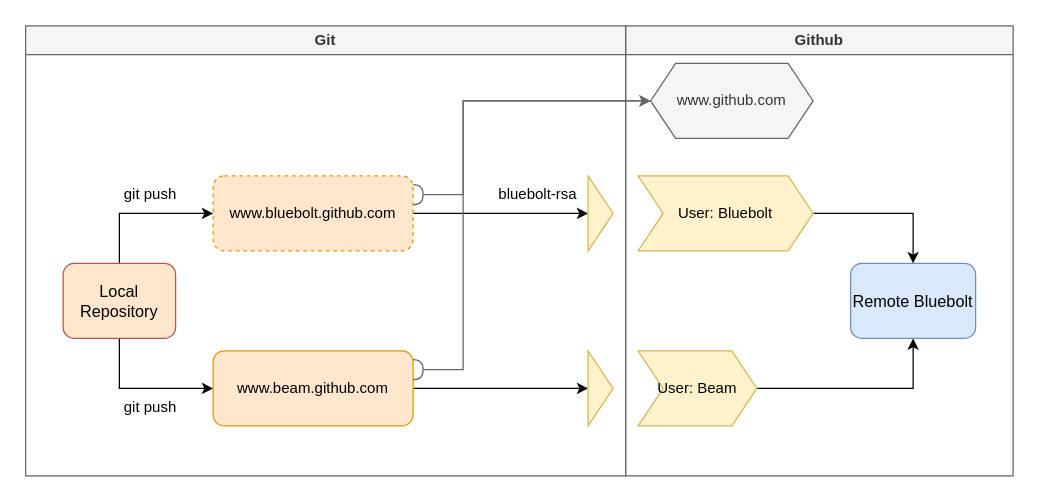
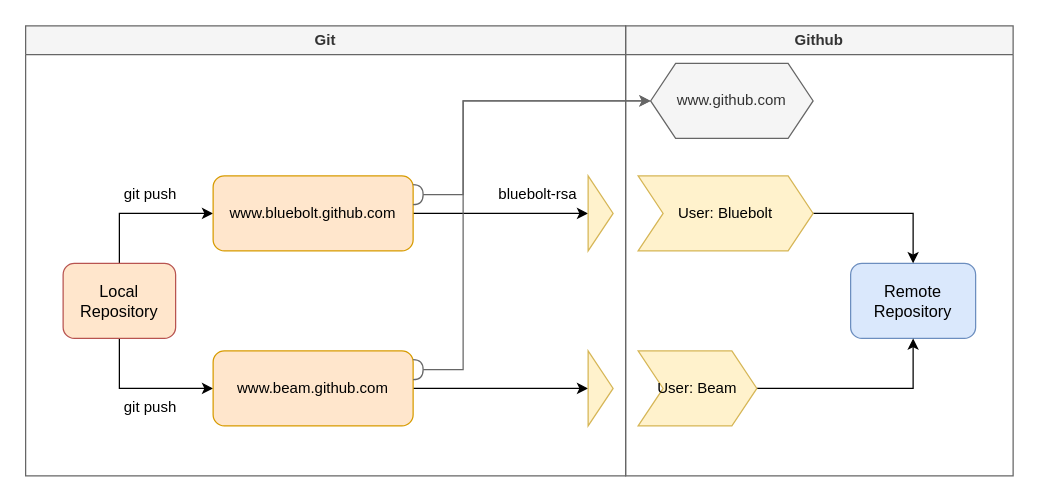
node "www.bluebolt.github.com": style dashed -> solid
node "Remote Bluebolt": label "Remote Bluebolt" -> "Remote Repository"
